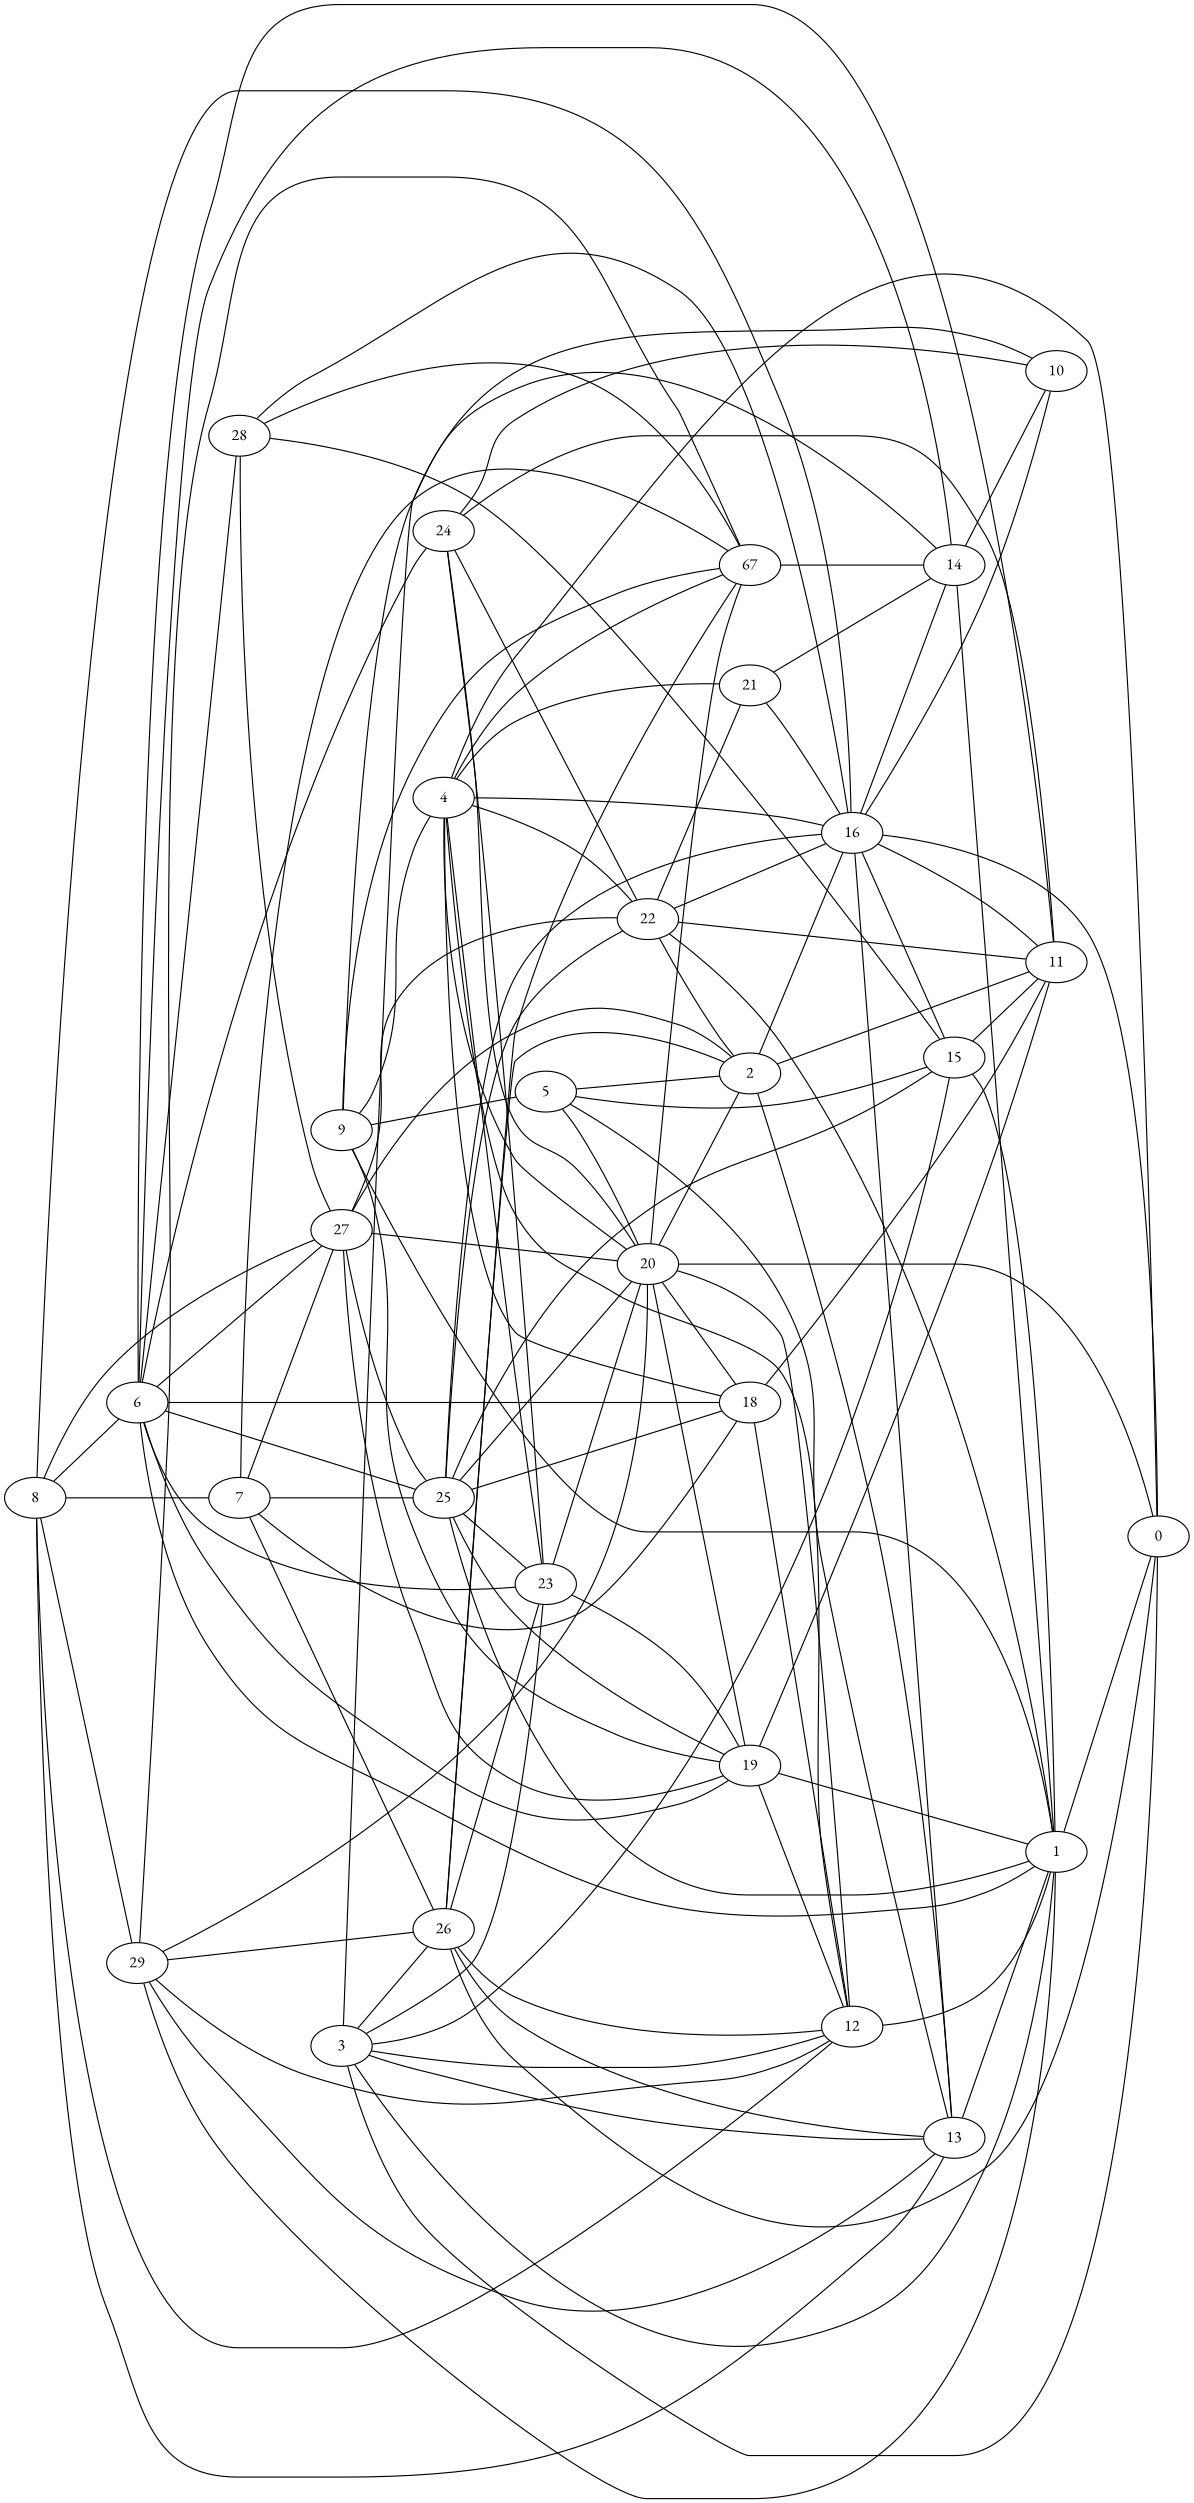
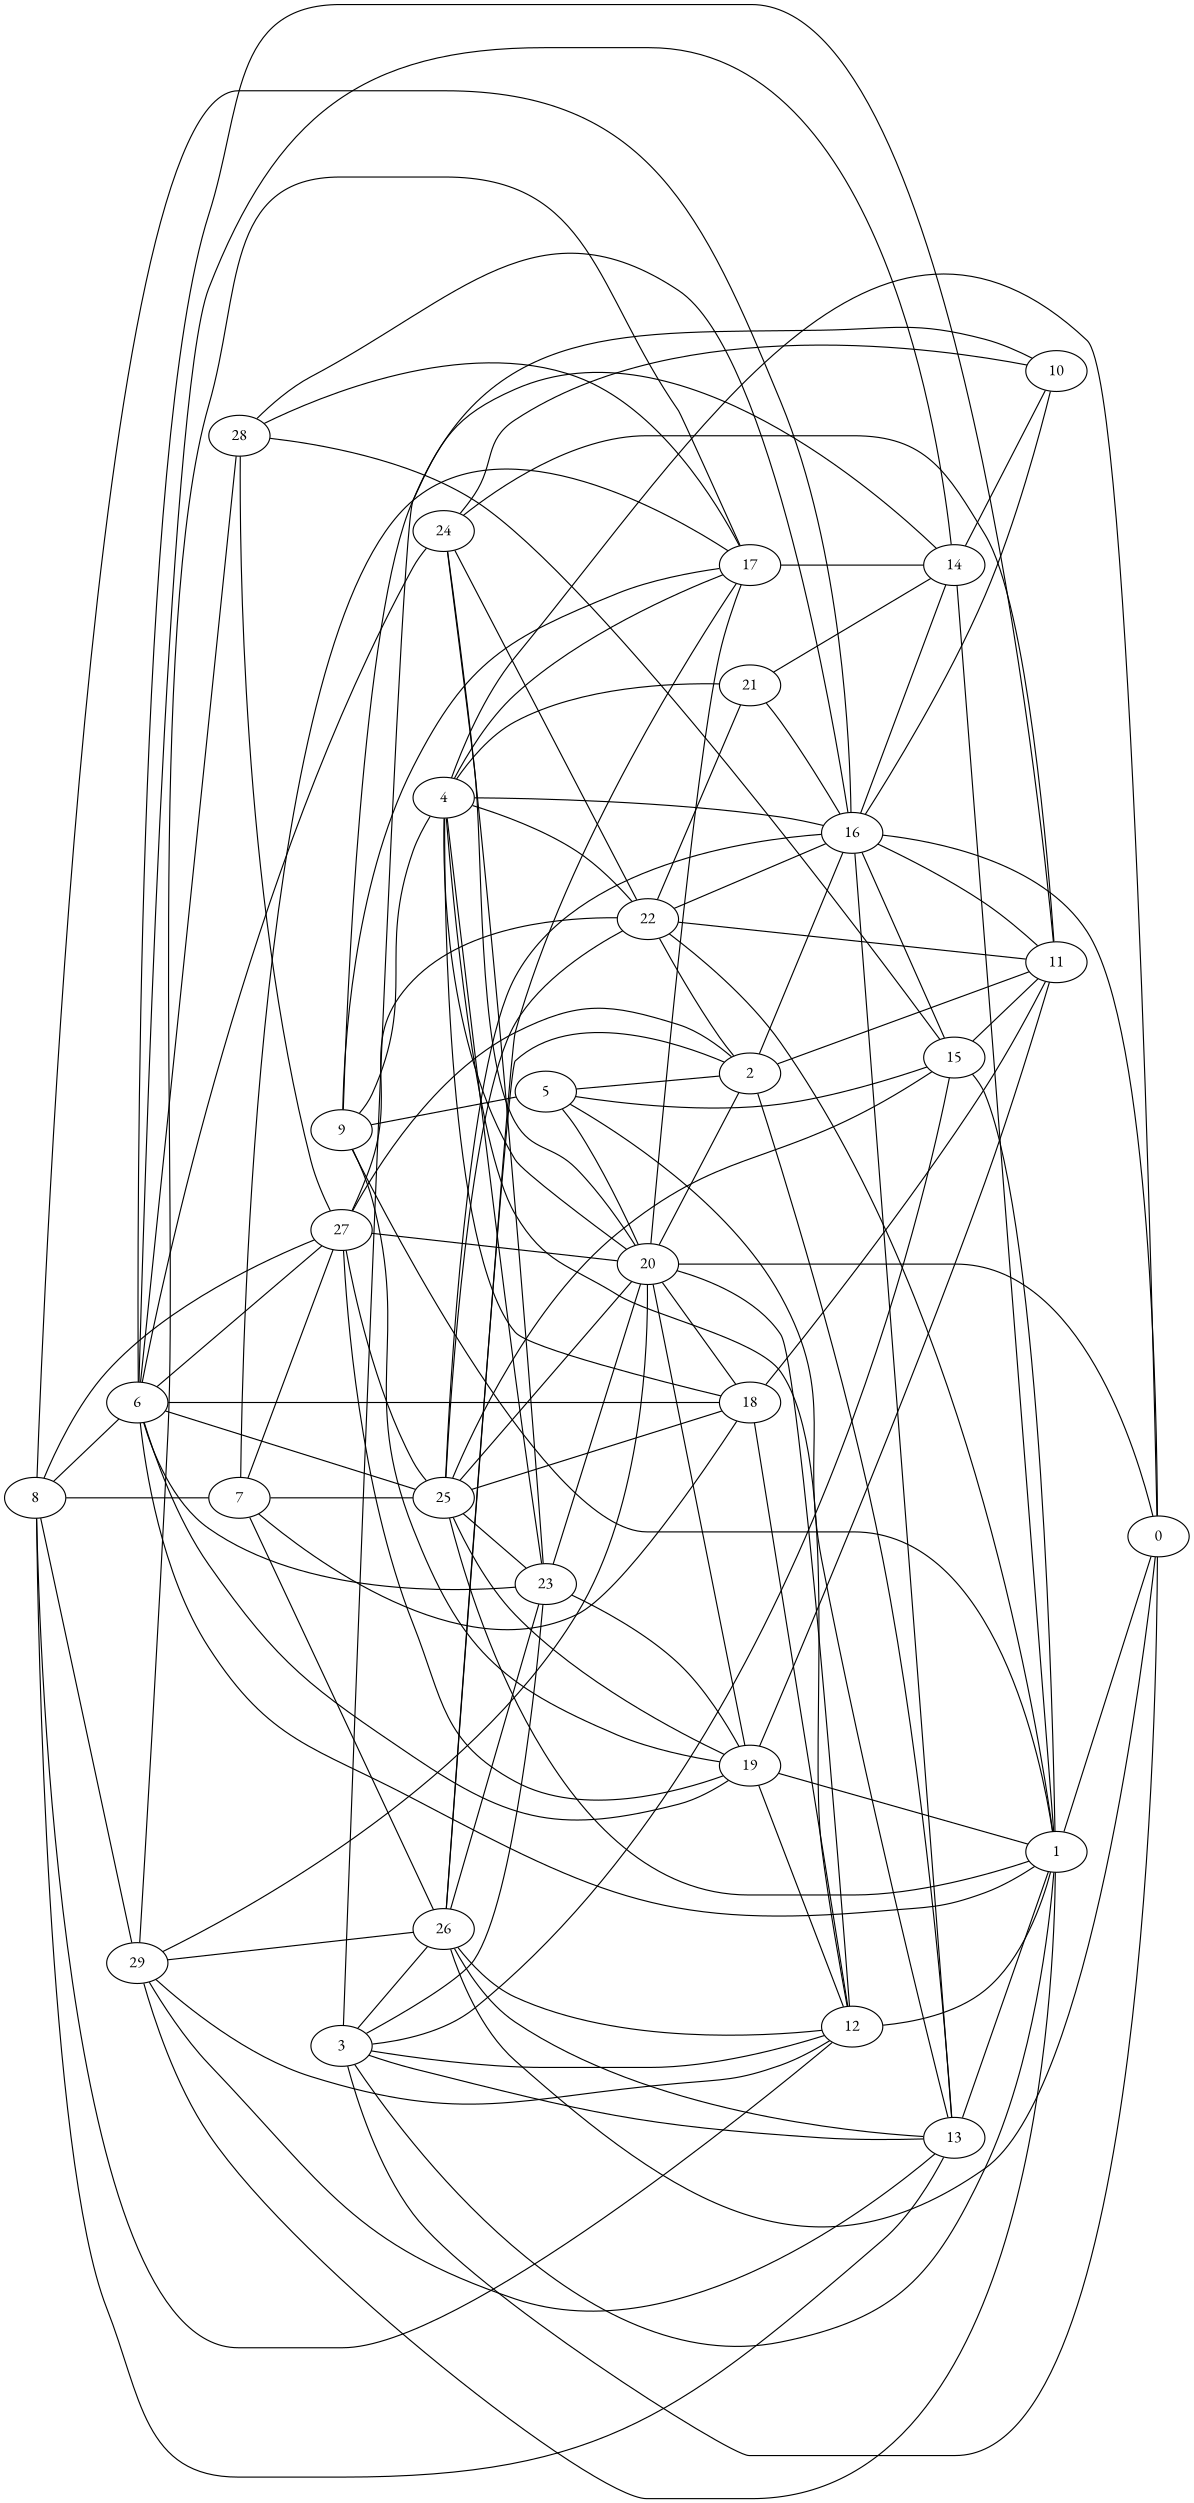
node "67": label "67" -> "17"
